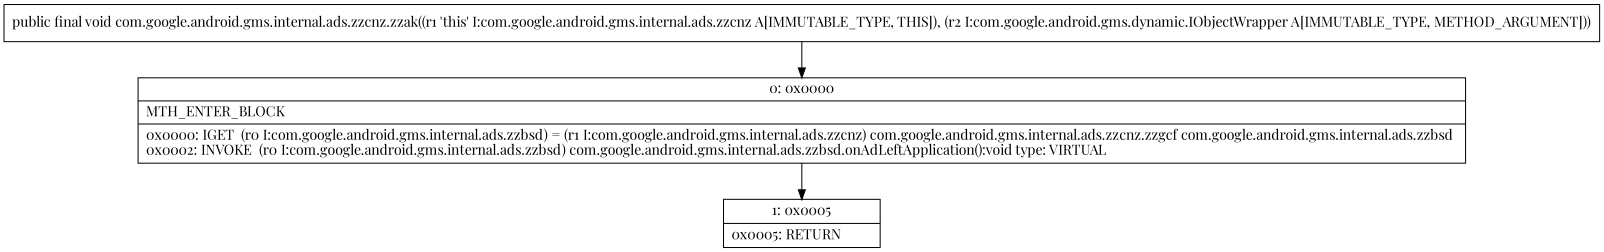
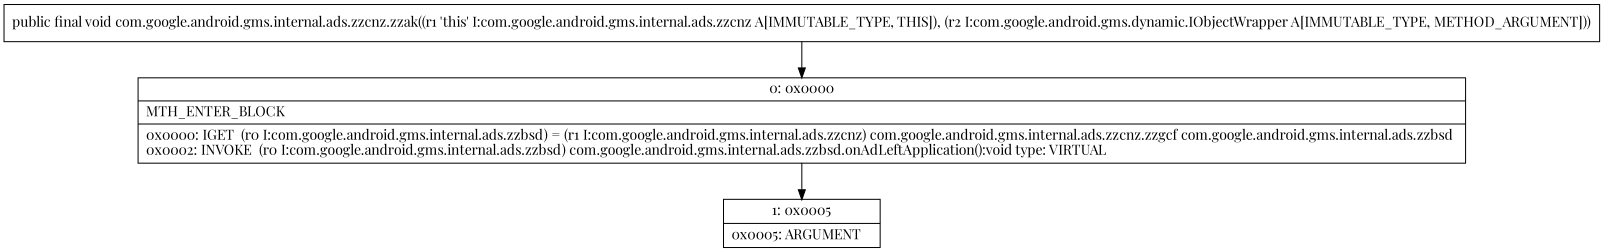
node "1: 0x0005": text "0x0005: RETURN" -> "0x0005: ARGUMENT"
